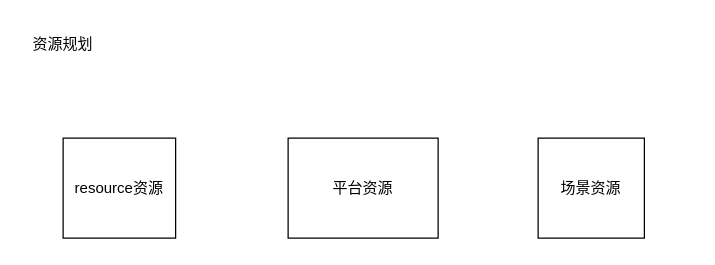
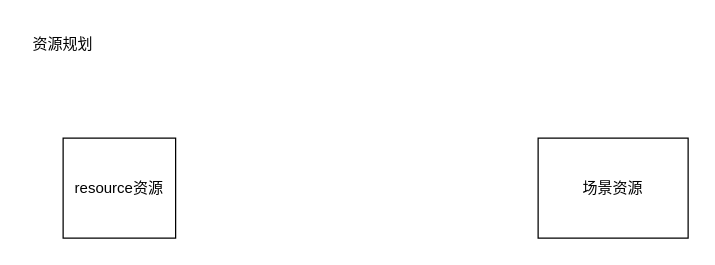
node "平台资源": removed
node "场景资源": size 106x100 -> 150x100
